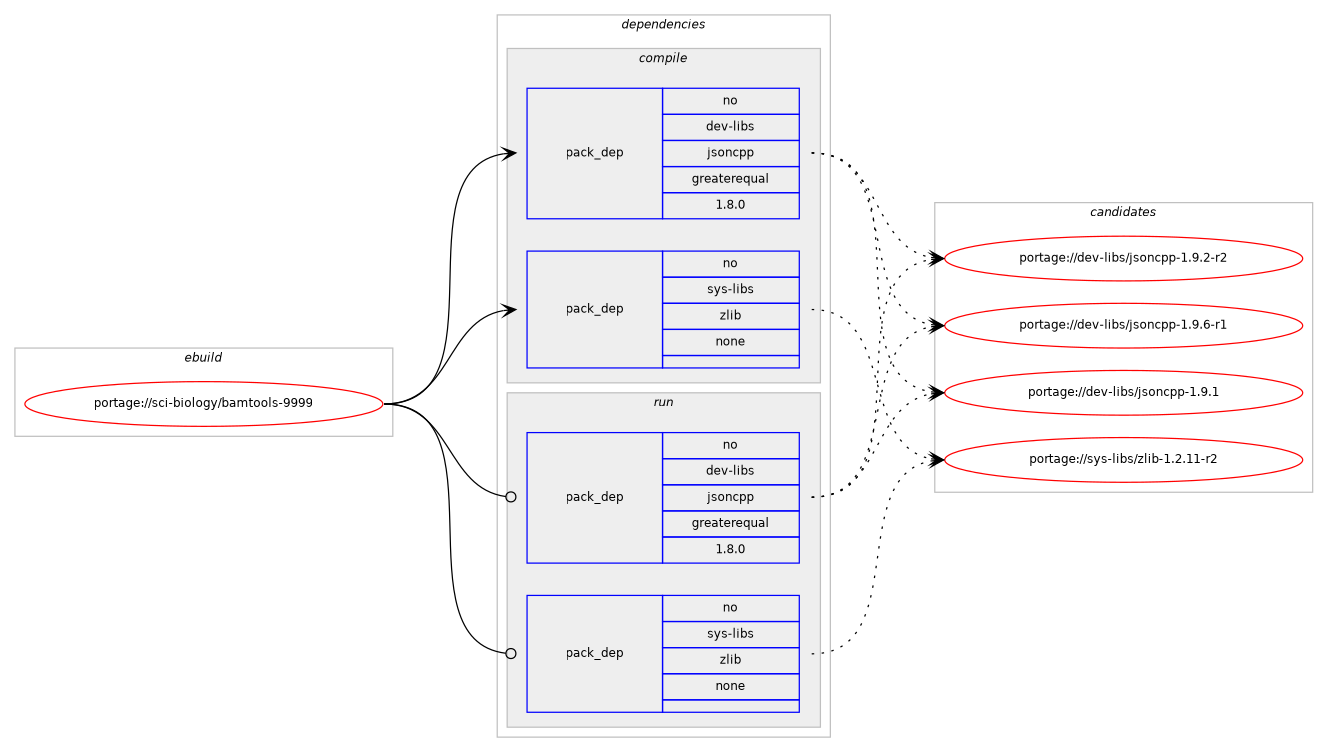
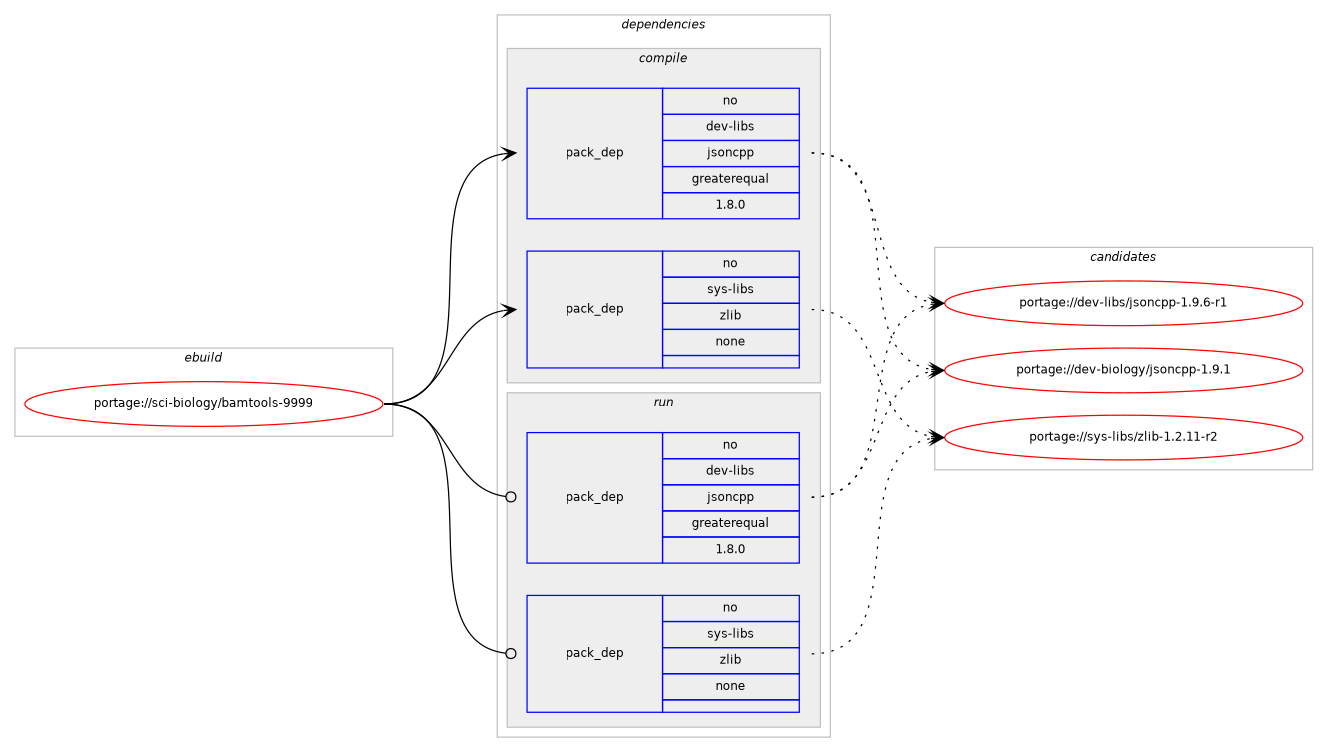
node "portage://dev-libs/jsoncpp-1.9.2-r2": removed
node "portage://dev-libs/jsoncpp-1.9.1": label "portage://dev-libs/jsoncpp-1.9.1" -> "portage://dev-biology/jsoncpp-1.9.1"
